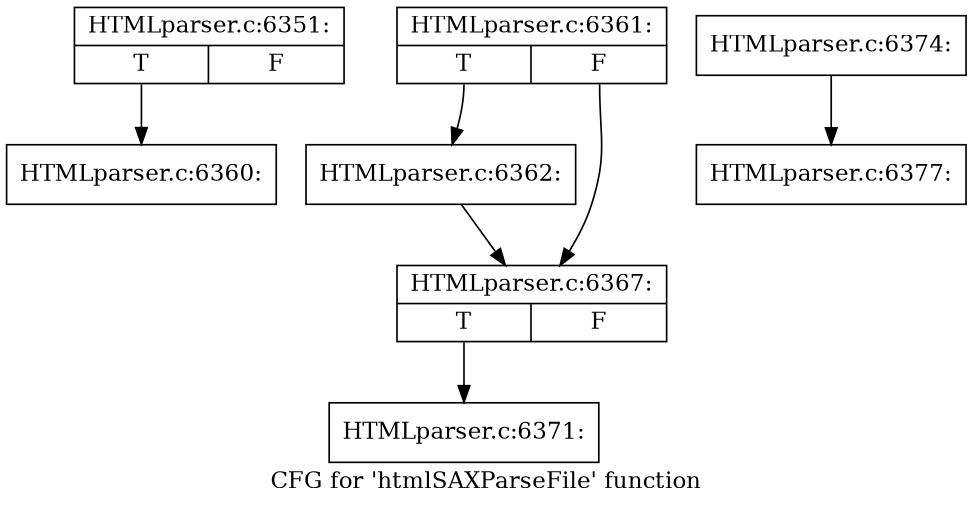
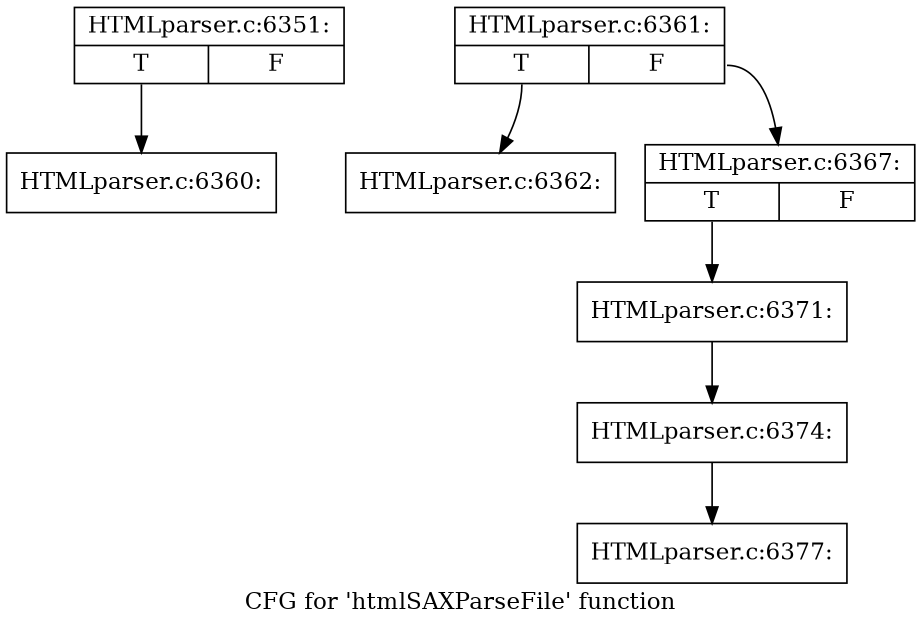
edge "HTMLparser.c:6362:" -> "HTMLparser.c:6367:": removed
edge "HTMLparser.c:6371:" -> "HTMLparser.c:6374:": added
